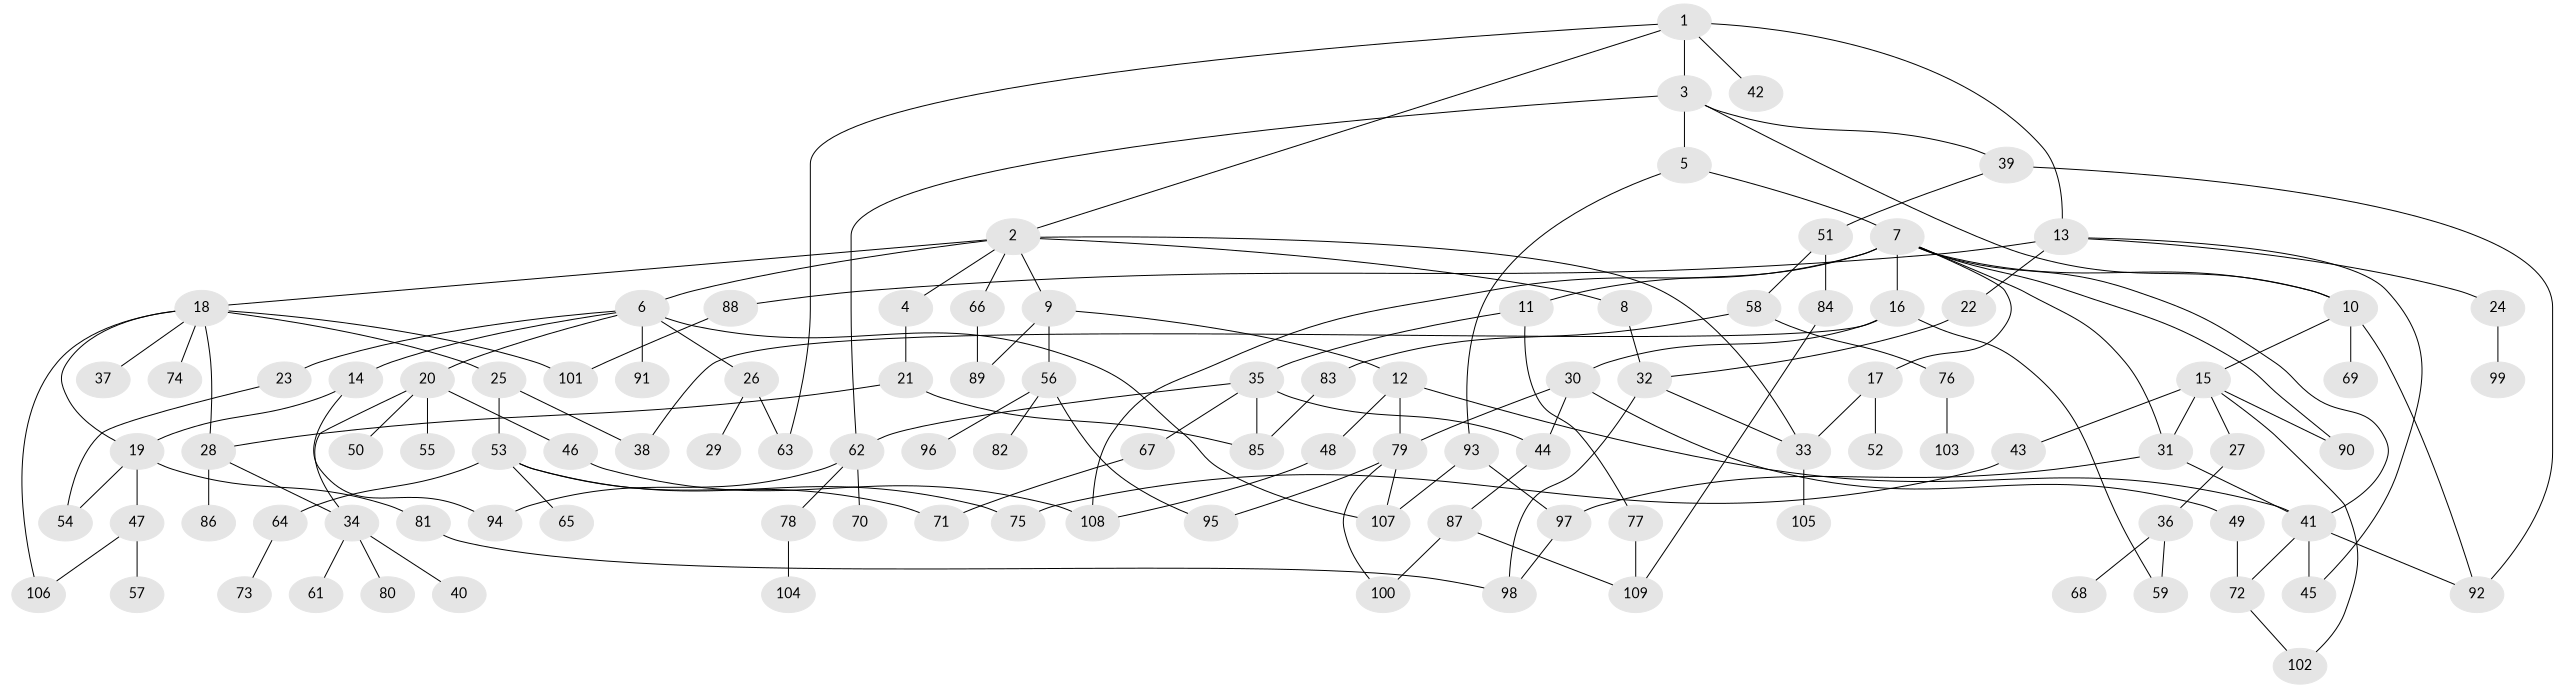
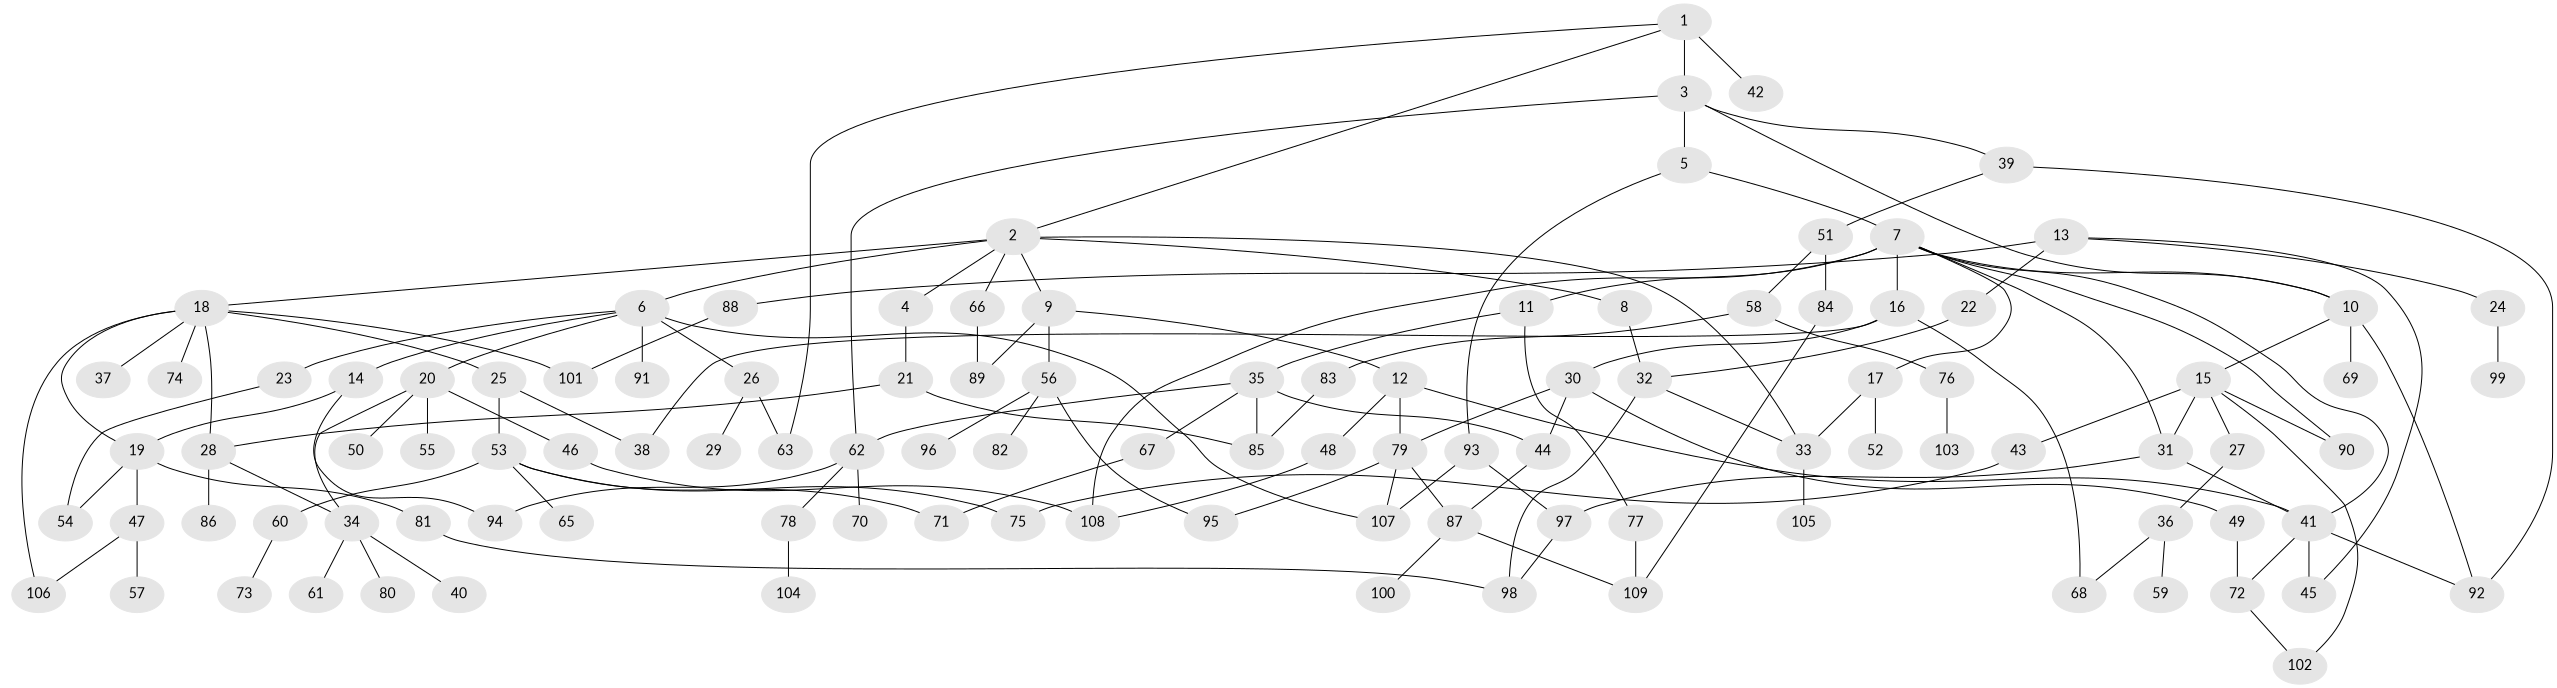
edge "1" -- "13": removed
edge "16" -- "59": now "16" -- "68"
edge "79" -- "100": now "79" -- "87"
node "64": label "64" -> "60"
